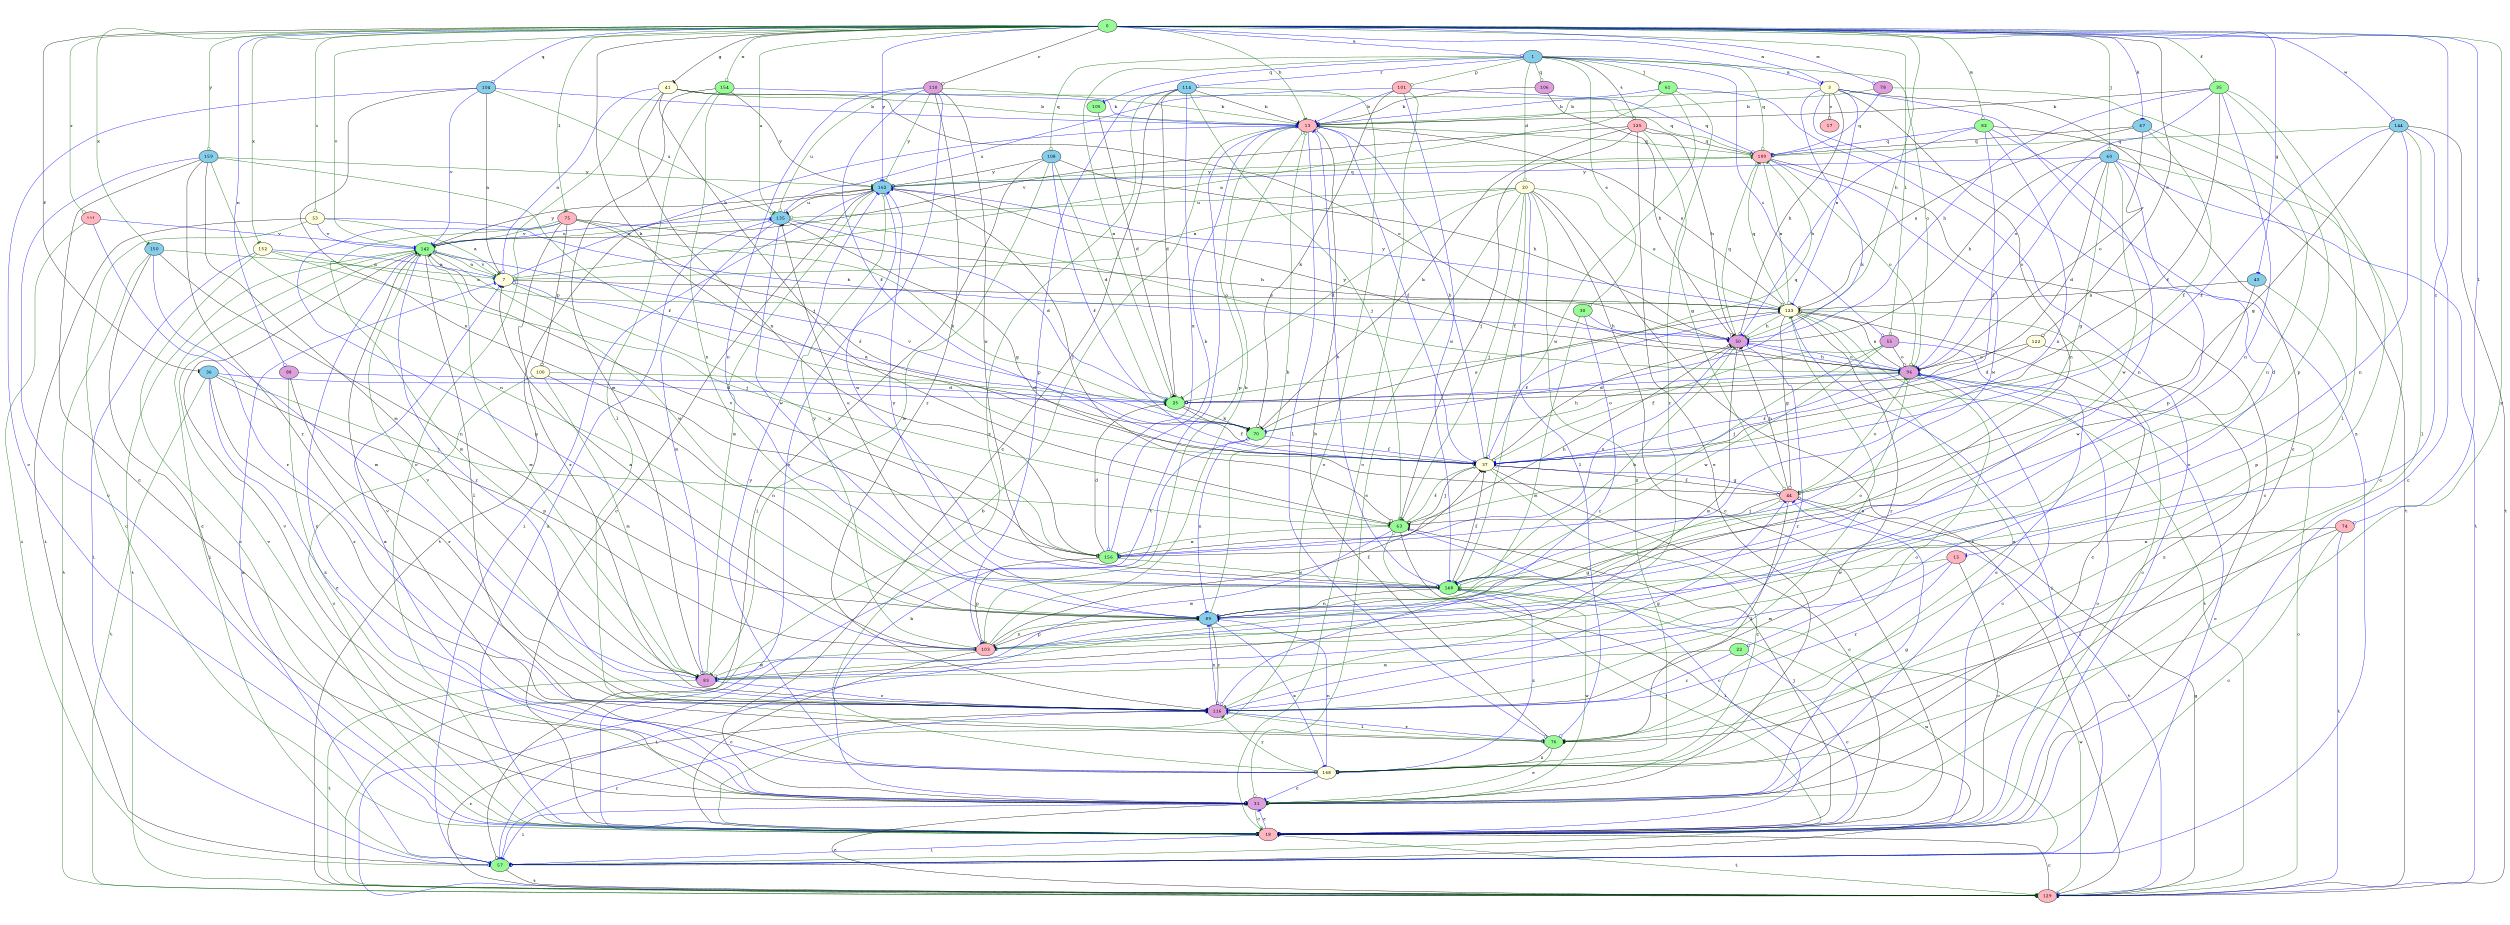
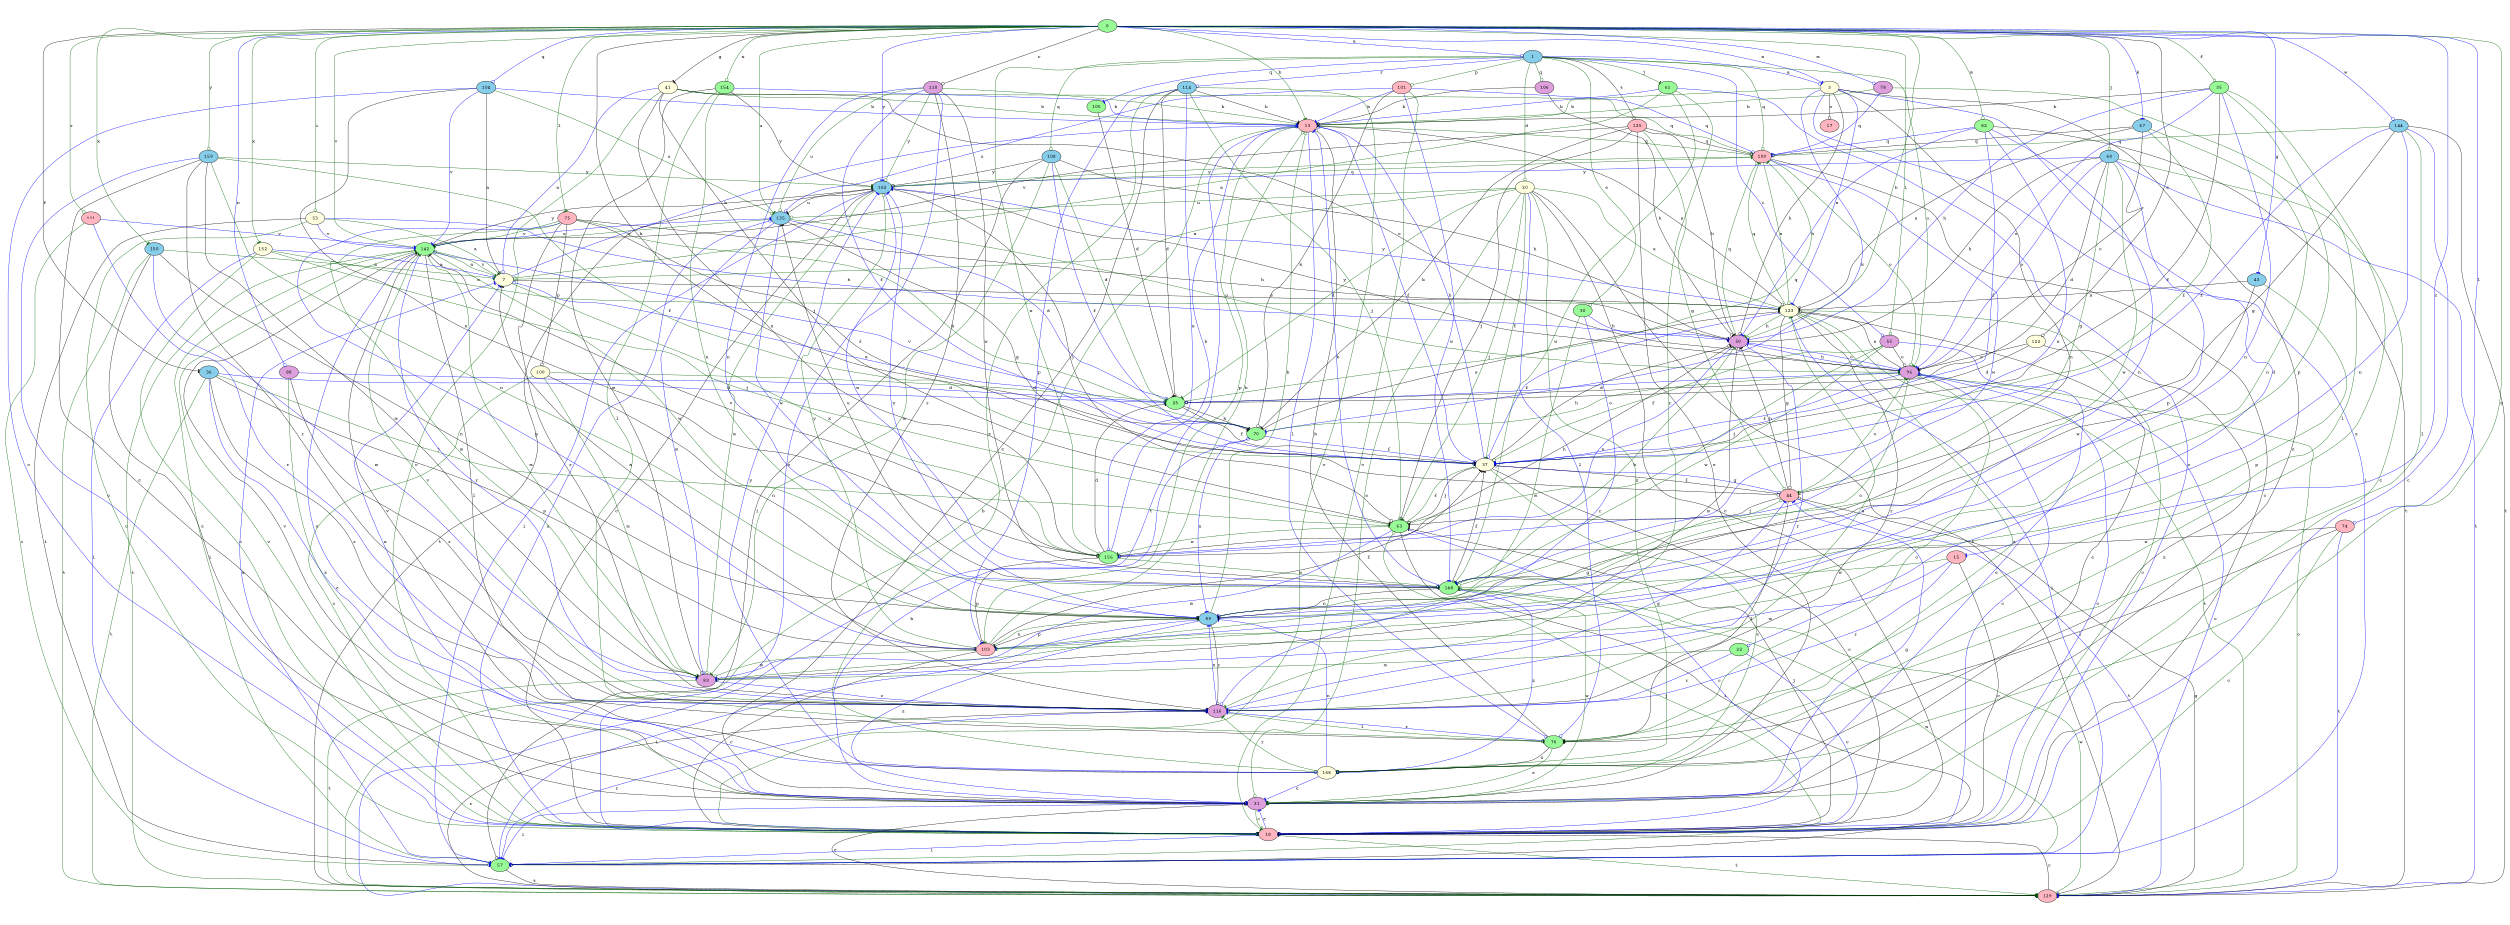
edge "1" -> "25": now "1" -> "156"
edge "89" -> "168": now "89" -> "31"
